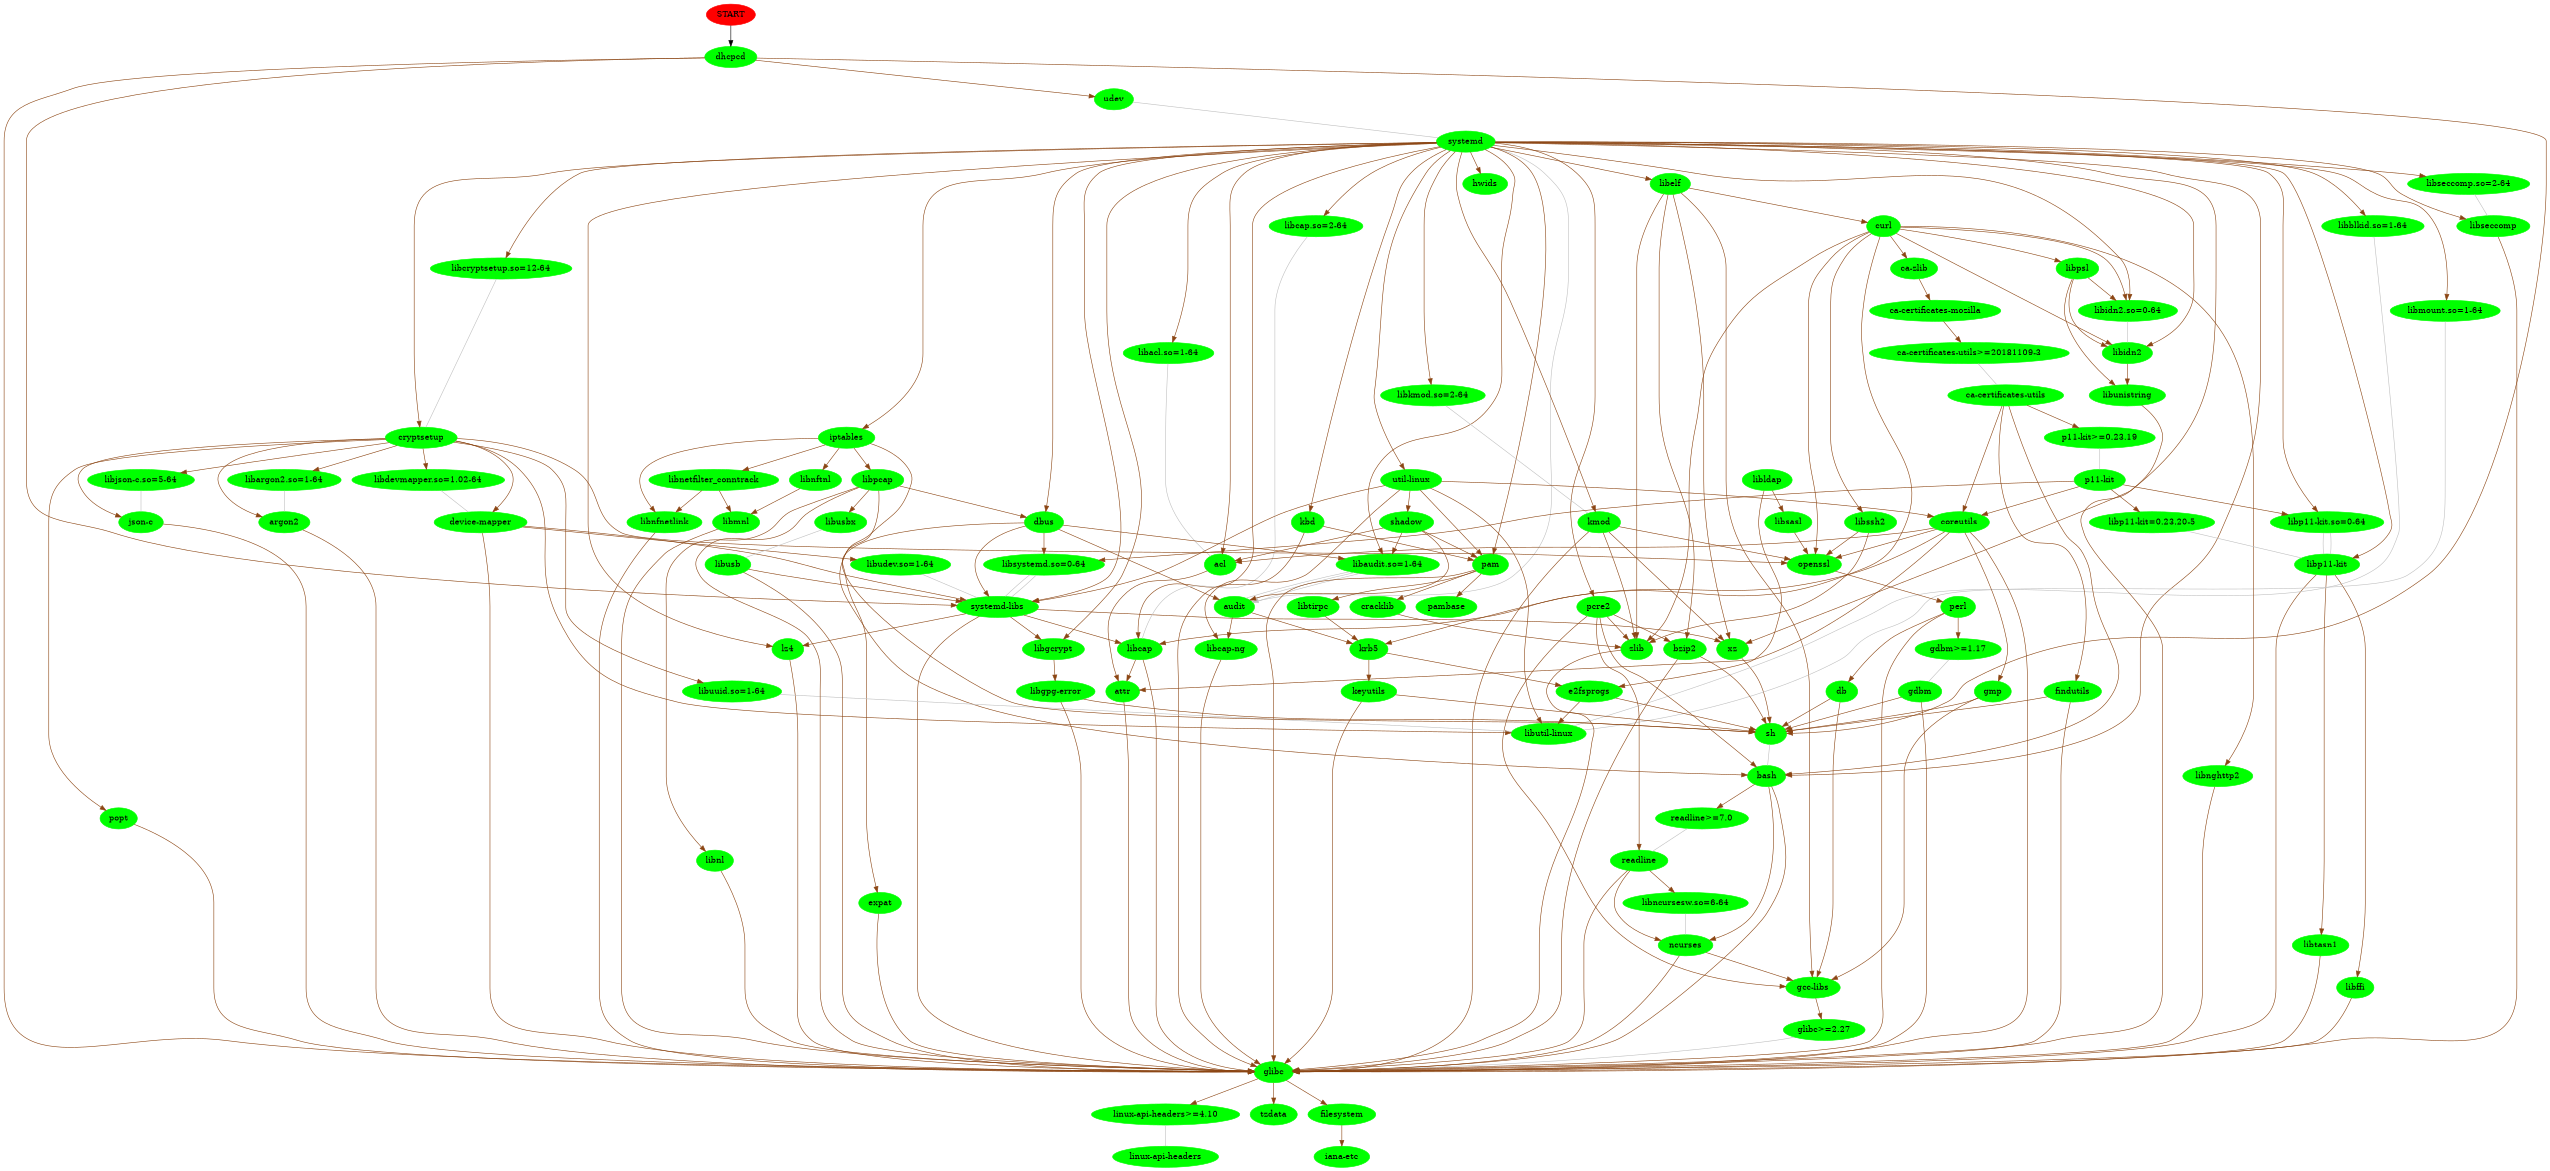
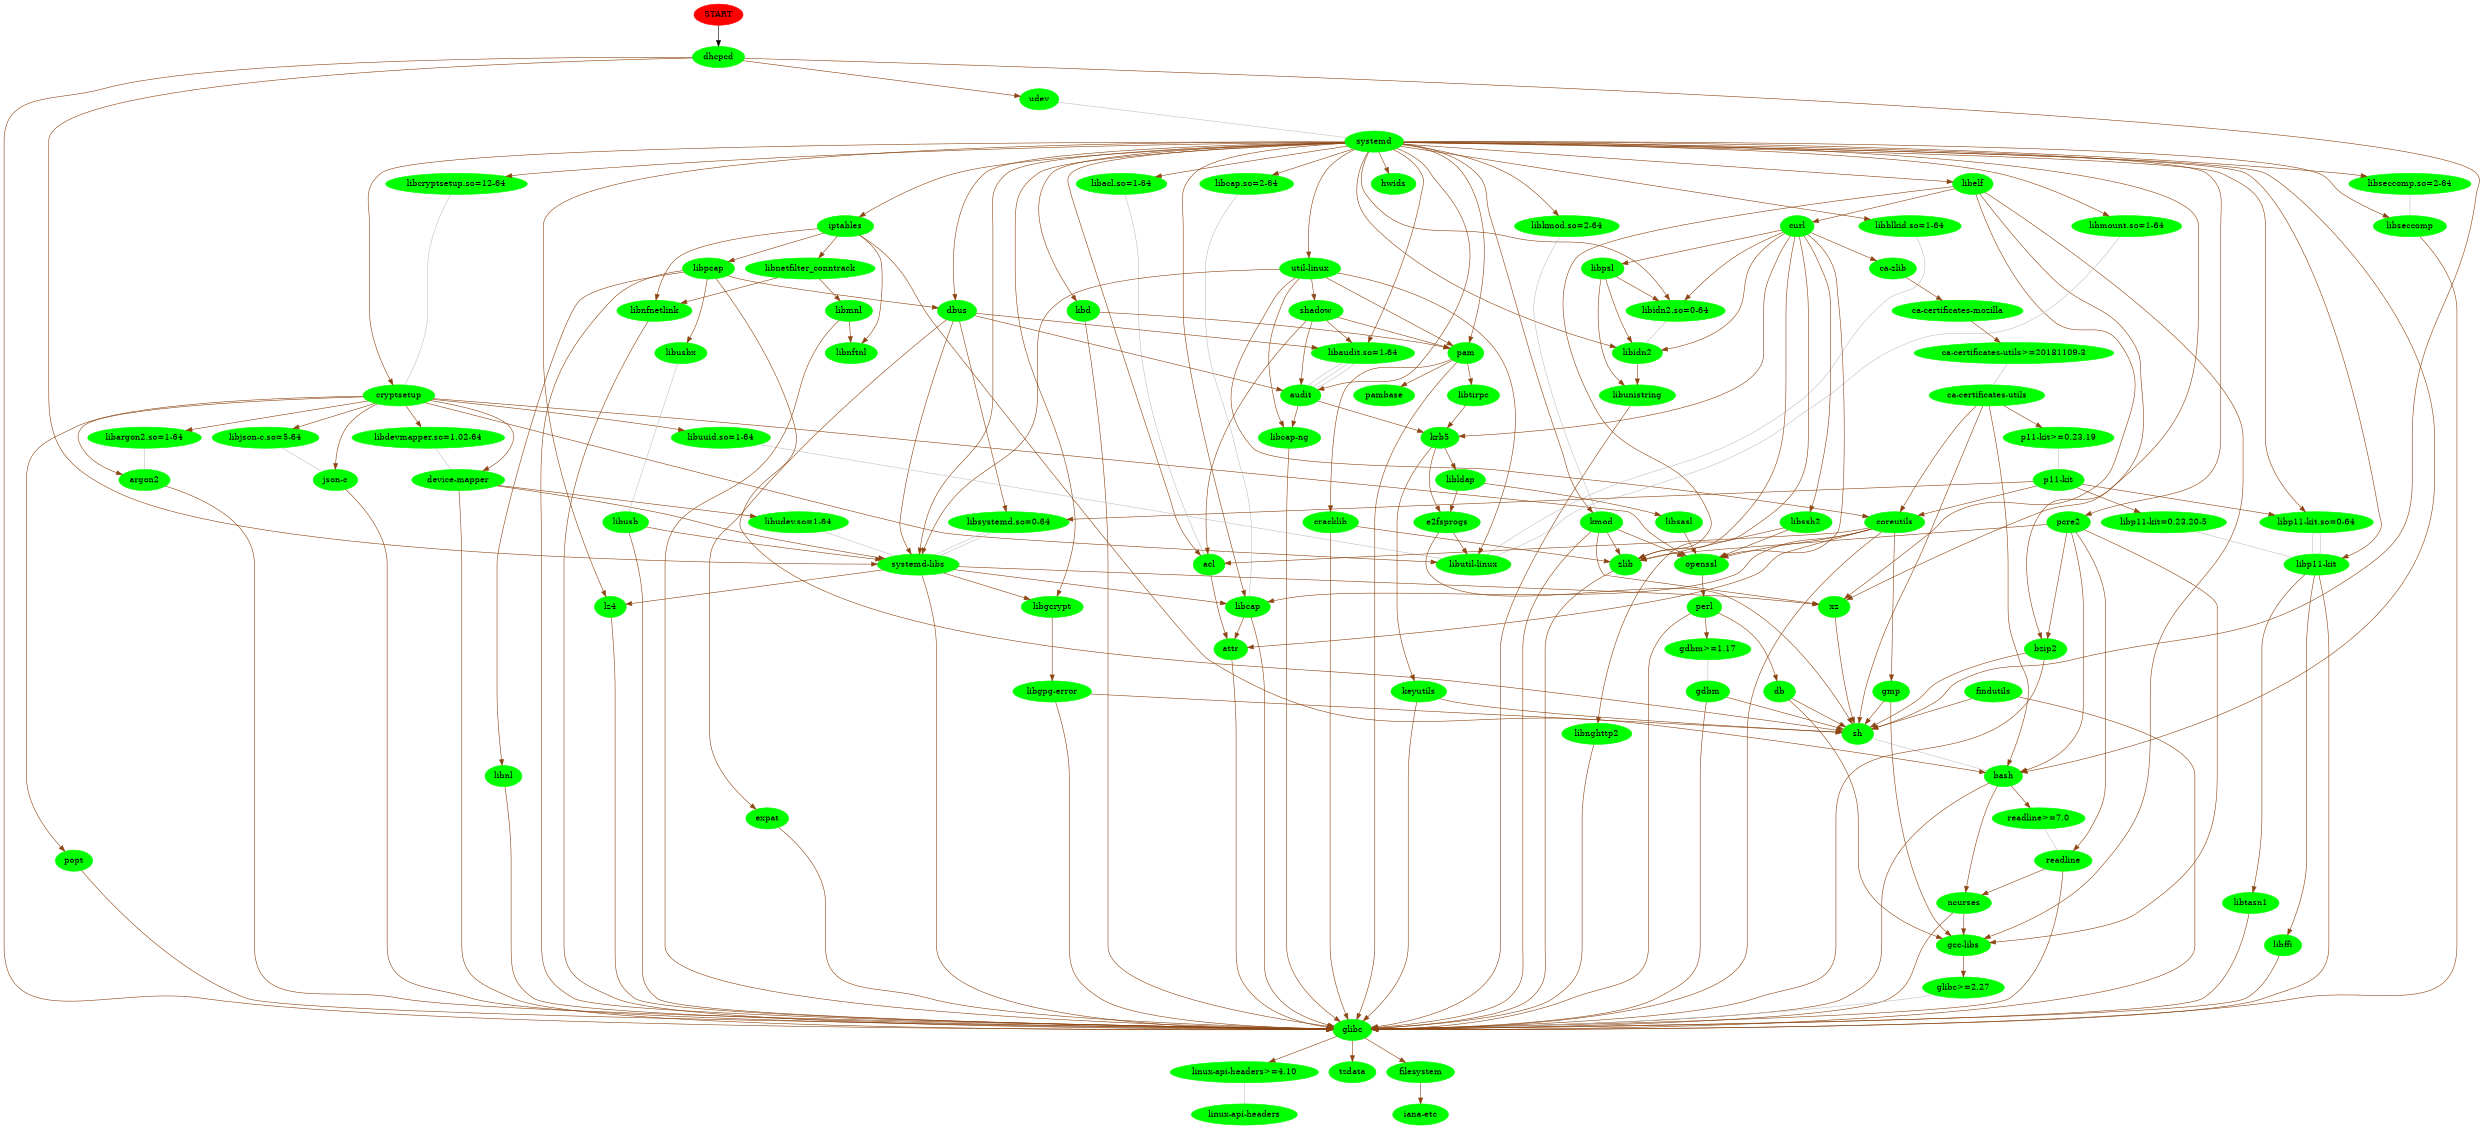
edge "krb5" -> "libldap": added
edge "systemd" -> "audit": color grey -> chocolate4
edge "libnftnl" -> "libmnl": reversed
edge "ca-certificates-utils" -> "findutils": now "ca-certificates-utils" -> "sh"
edge "cracklib" -> "glibc": added
node "libncursesw.so=6-64": removed
